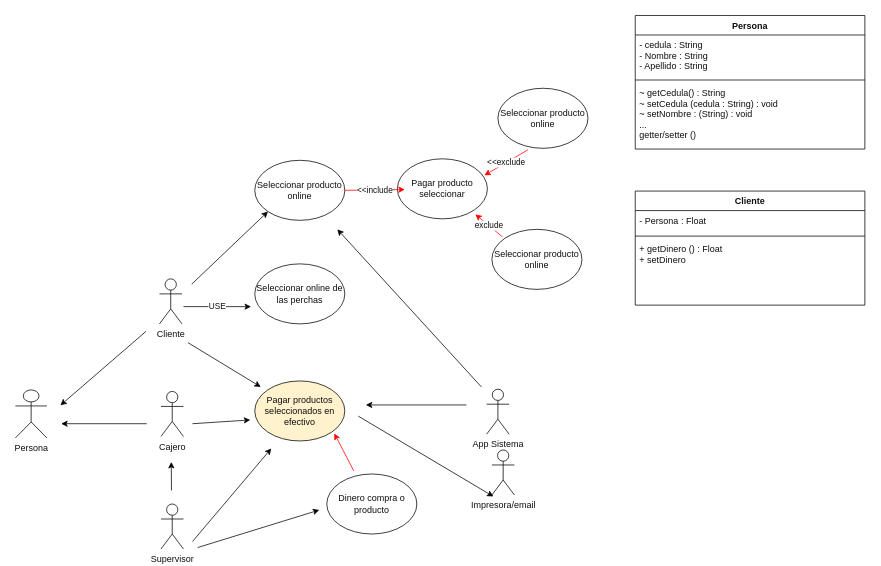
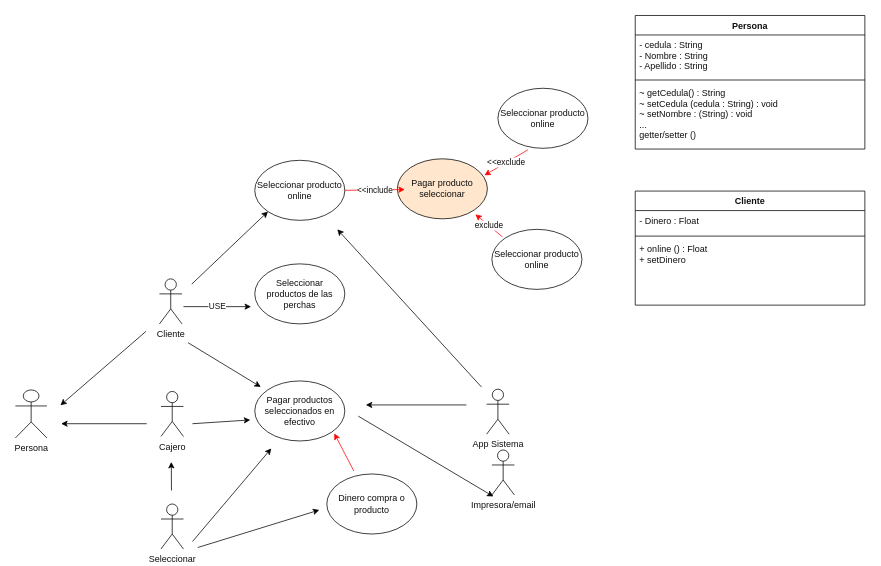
node "Pagar producto seleccionar": fillcolor #ffffff -> #ffe6cc
node "- Persona : Float": label "- Persona : Float" -> "- Dinero : Float"
node "+ getDinero () : Float + setDinero": label "+ getDinero () : Float + setDinero" -> "+ online () : Float + setDinero"
node "Seleccionar online de las perchas": label "Seleccionar online de las perchas" -> "Seleccionar productos de las perchas"
node "Pagar productos seleccionados en efectivo": fillcolor #fff2cc -> #ffffff
node "Supervisor": label "Supervisor" -> "Seleccionar"
